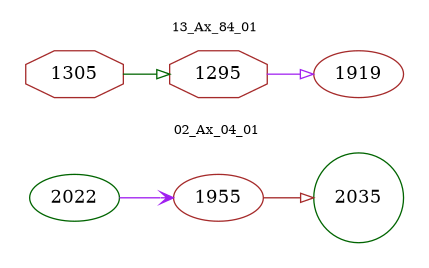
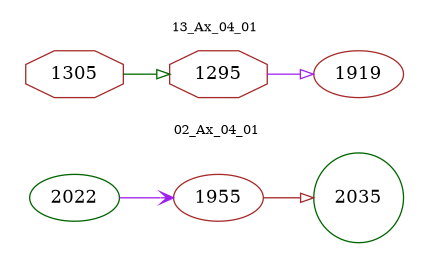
cluster "13_Ax_84_01": label "13_Ax_84_01" -> "13_Ax_04_01"
